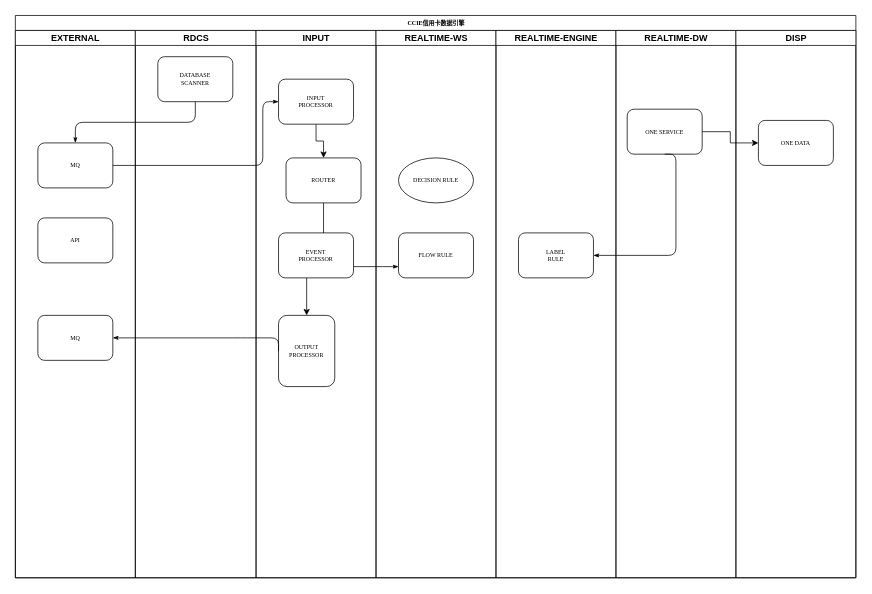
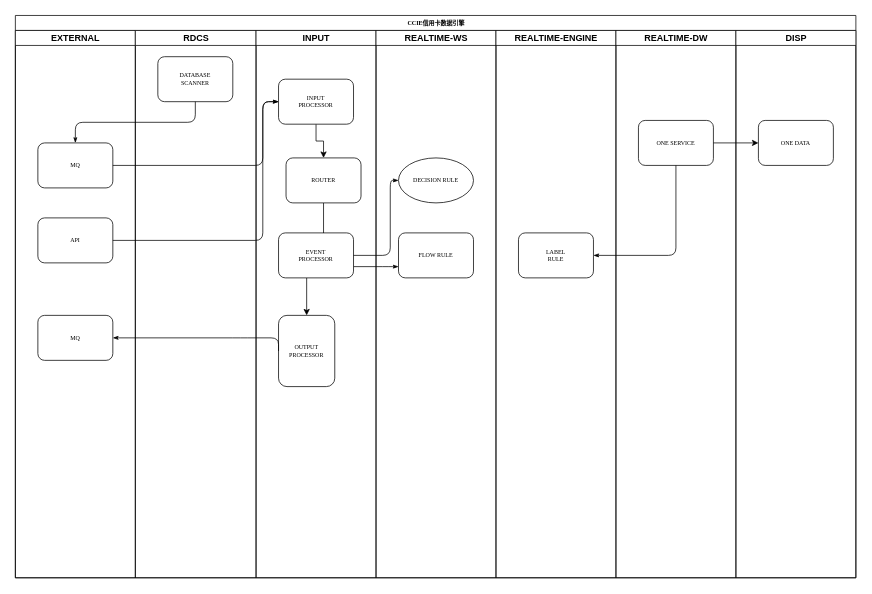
node "ONE SERVICE": moved (665, 132) -> (676, 143)
edge "EVENT PROCESSOR" -> "DECISION RULE": added
edge "API" -> "INPUT PROCESSOR": added
